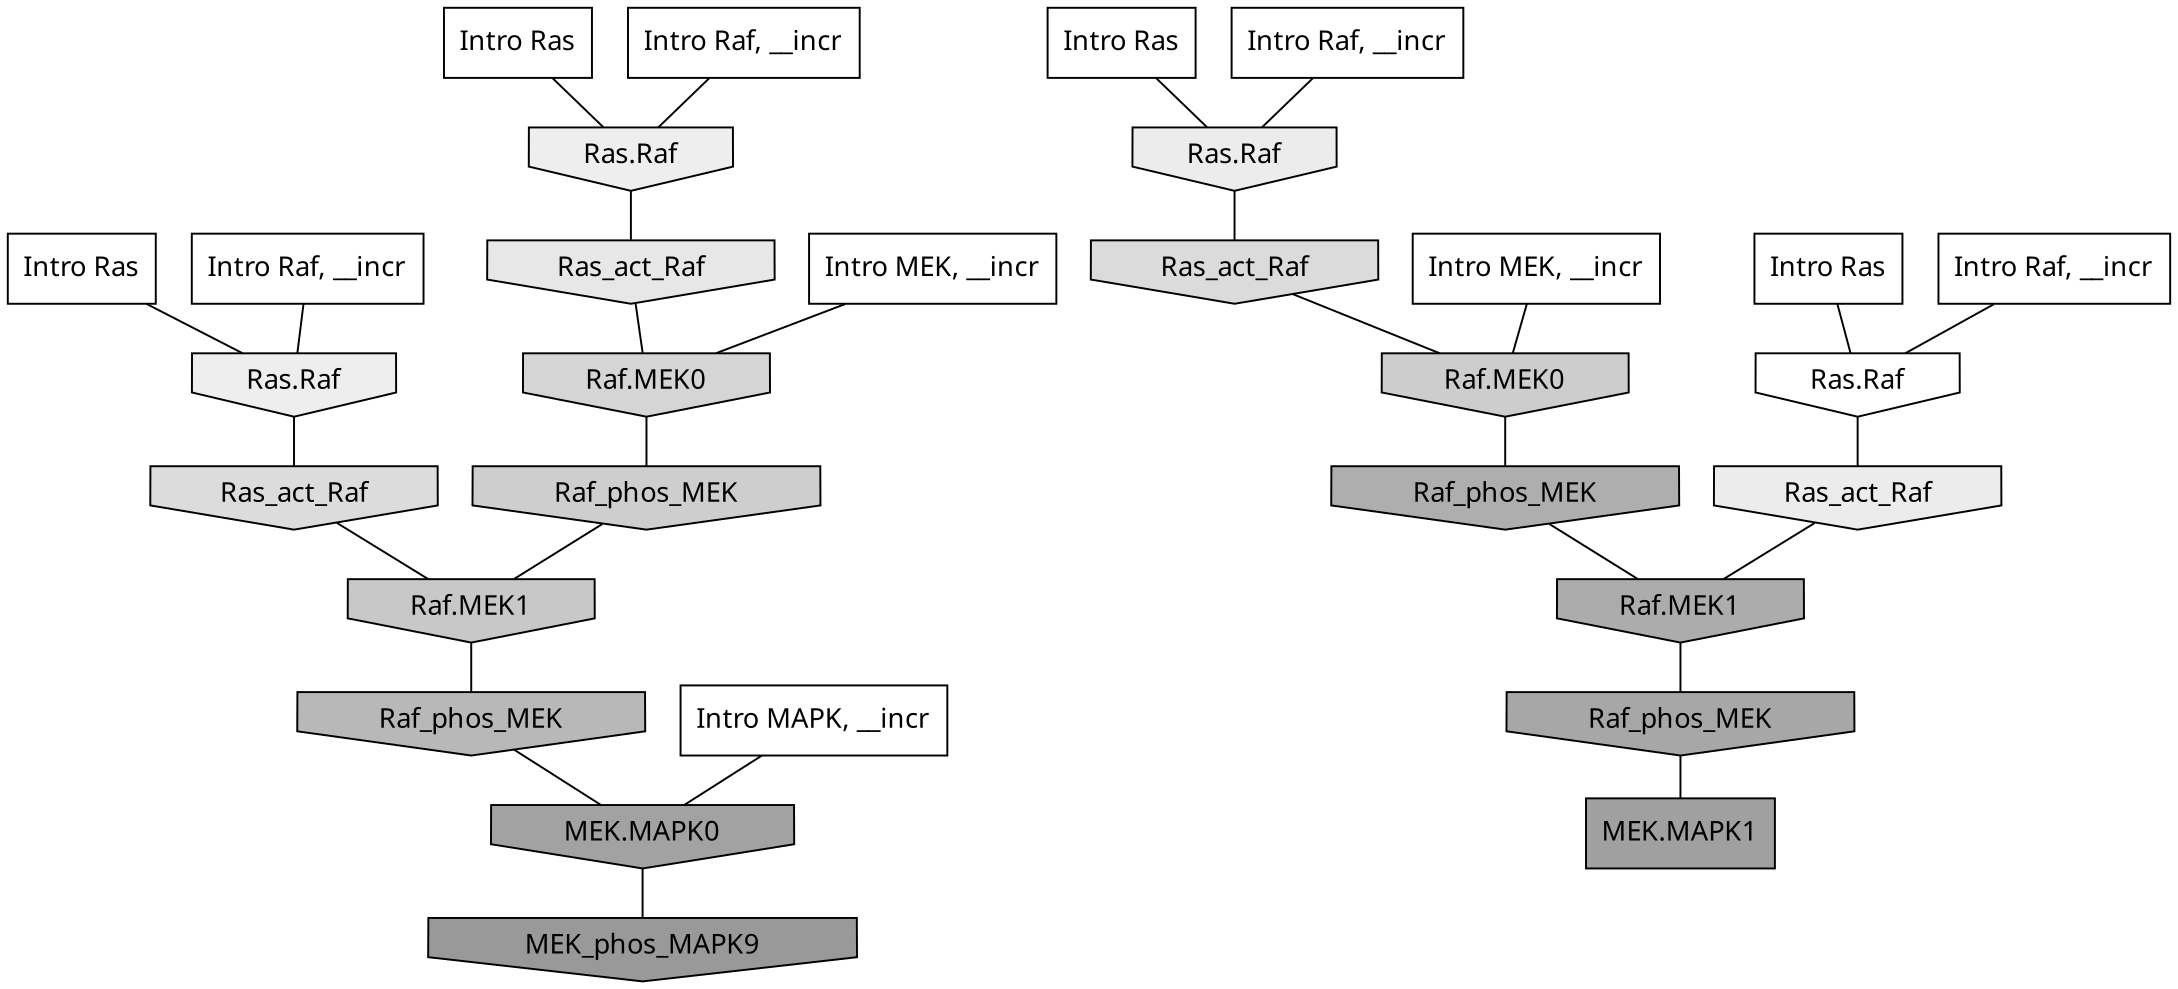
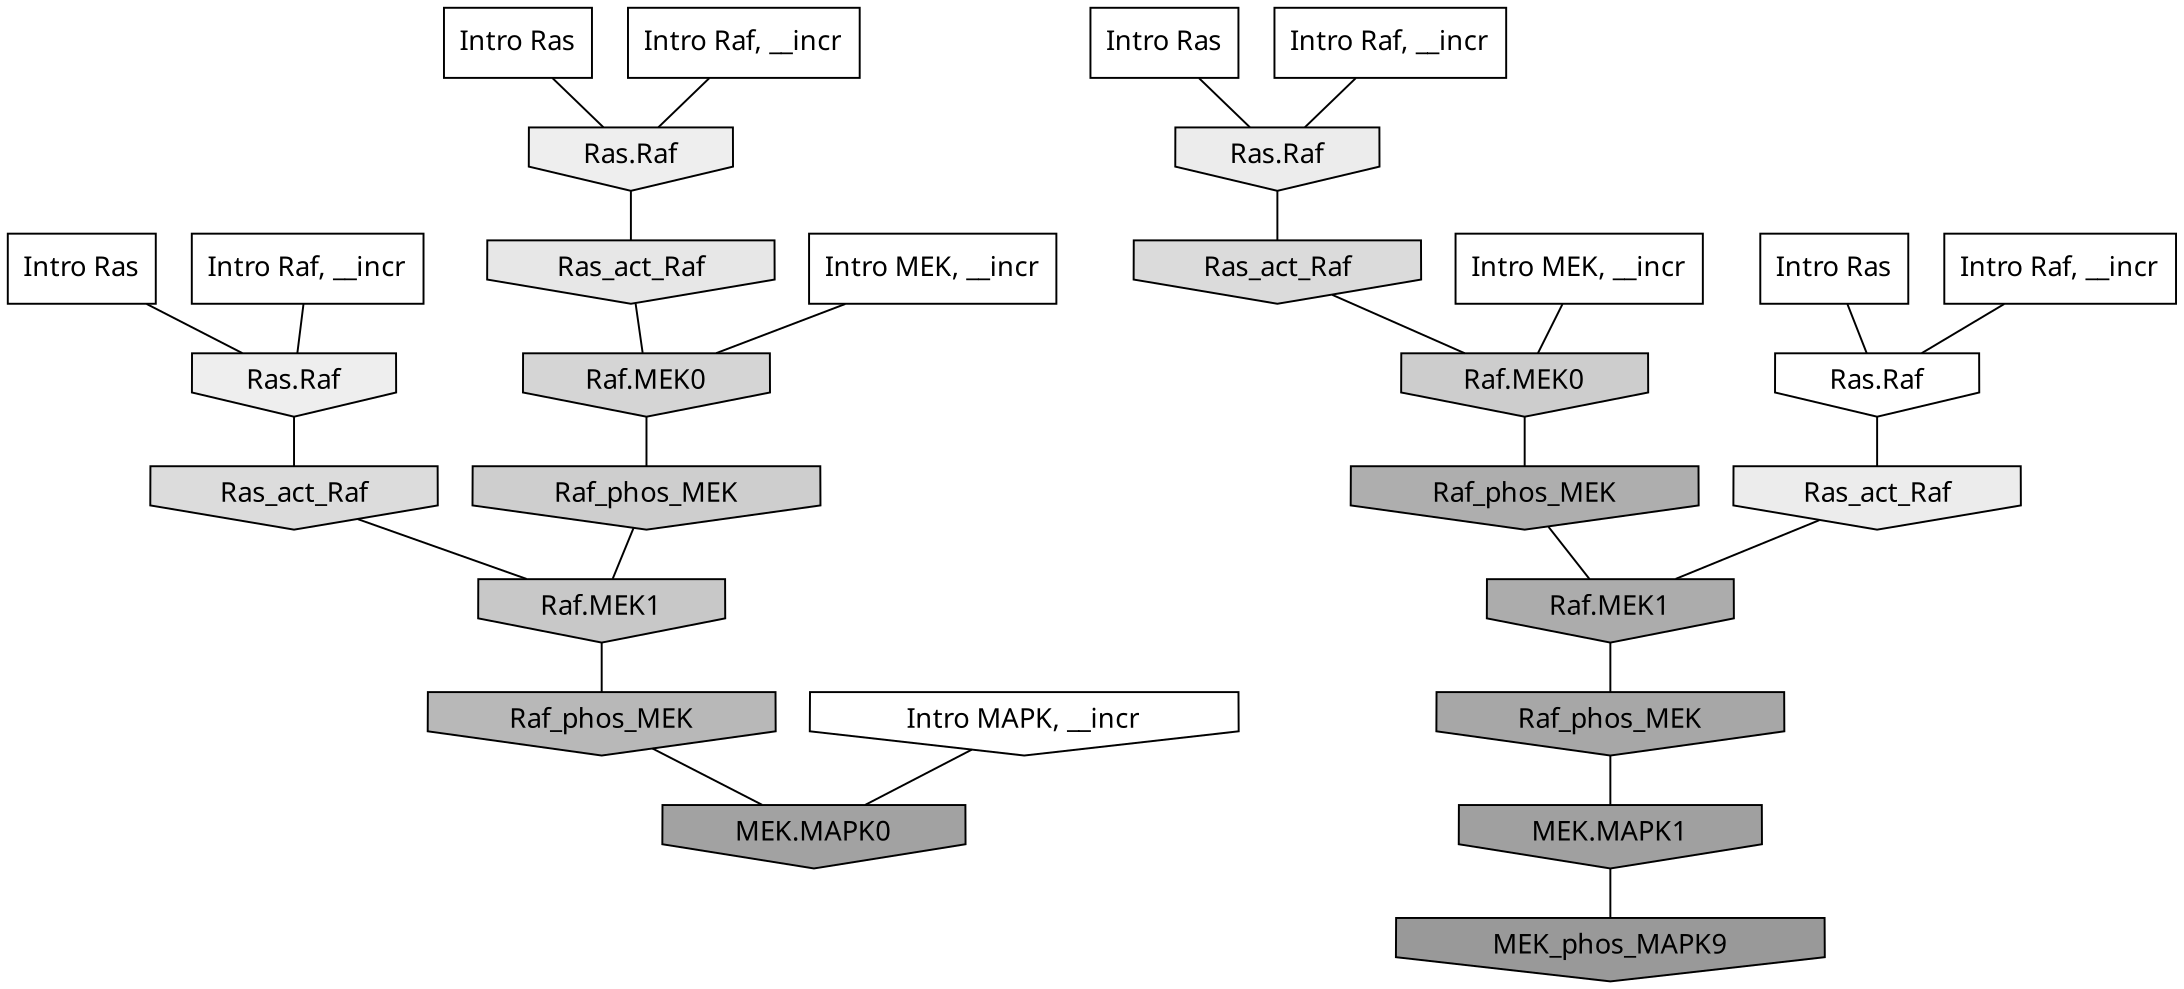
node "Intro MAPK, __incr": shape box -> invhouse
node "MEK.MAPK1": shape box -> invhouse
edge "MEK.MAPK0" -- "MEK_phos_MAPK9": now "MEK.MAPK1" -- "MEK_phos_MAPK9"
